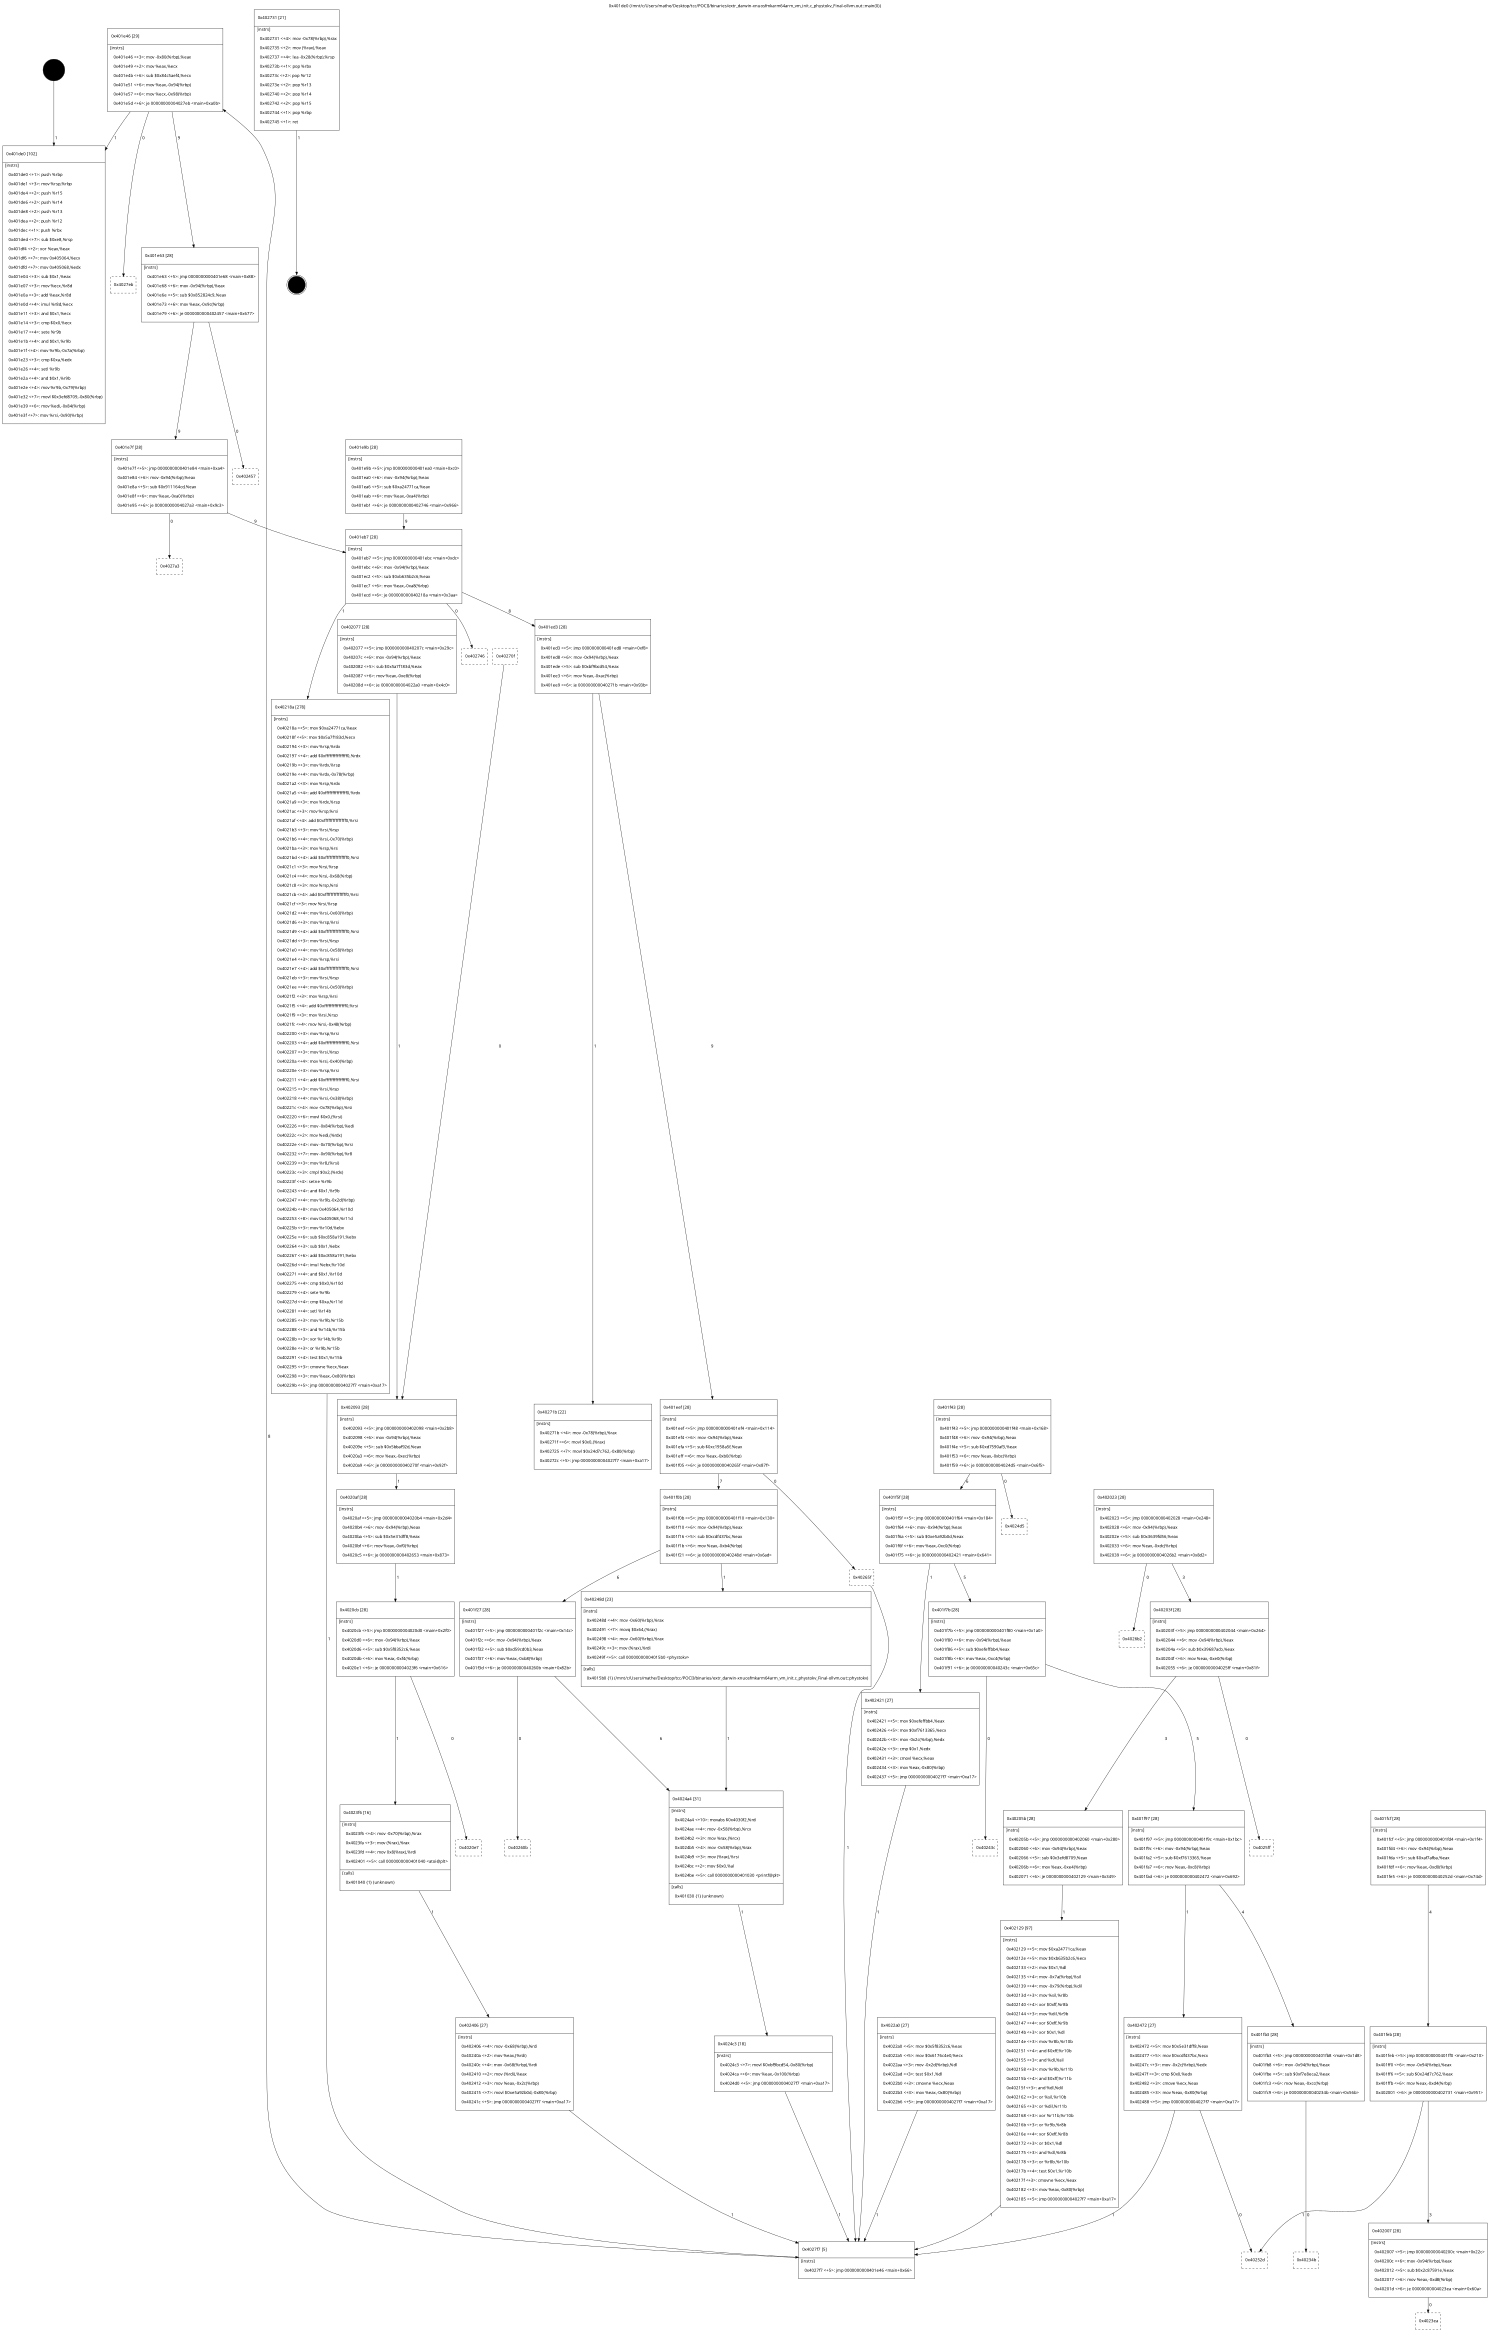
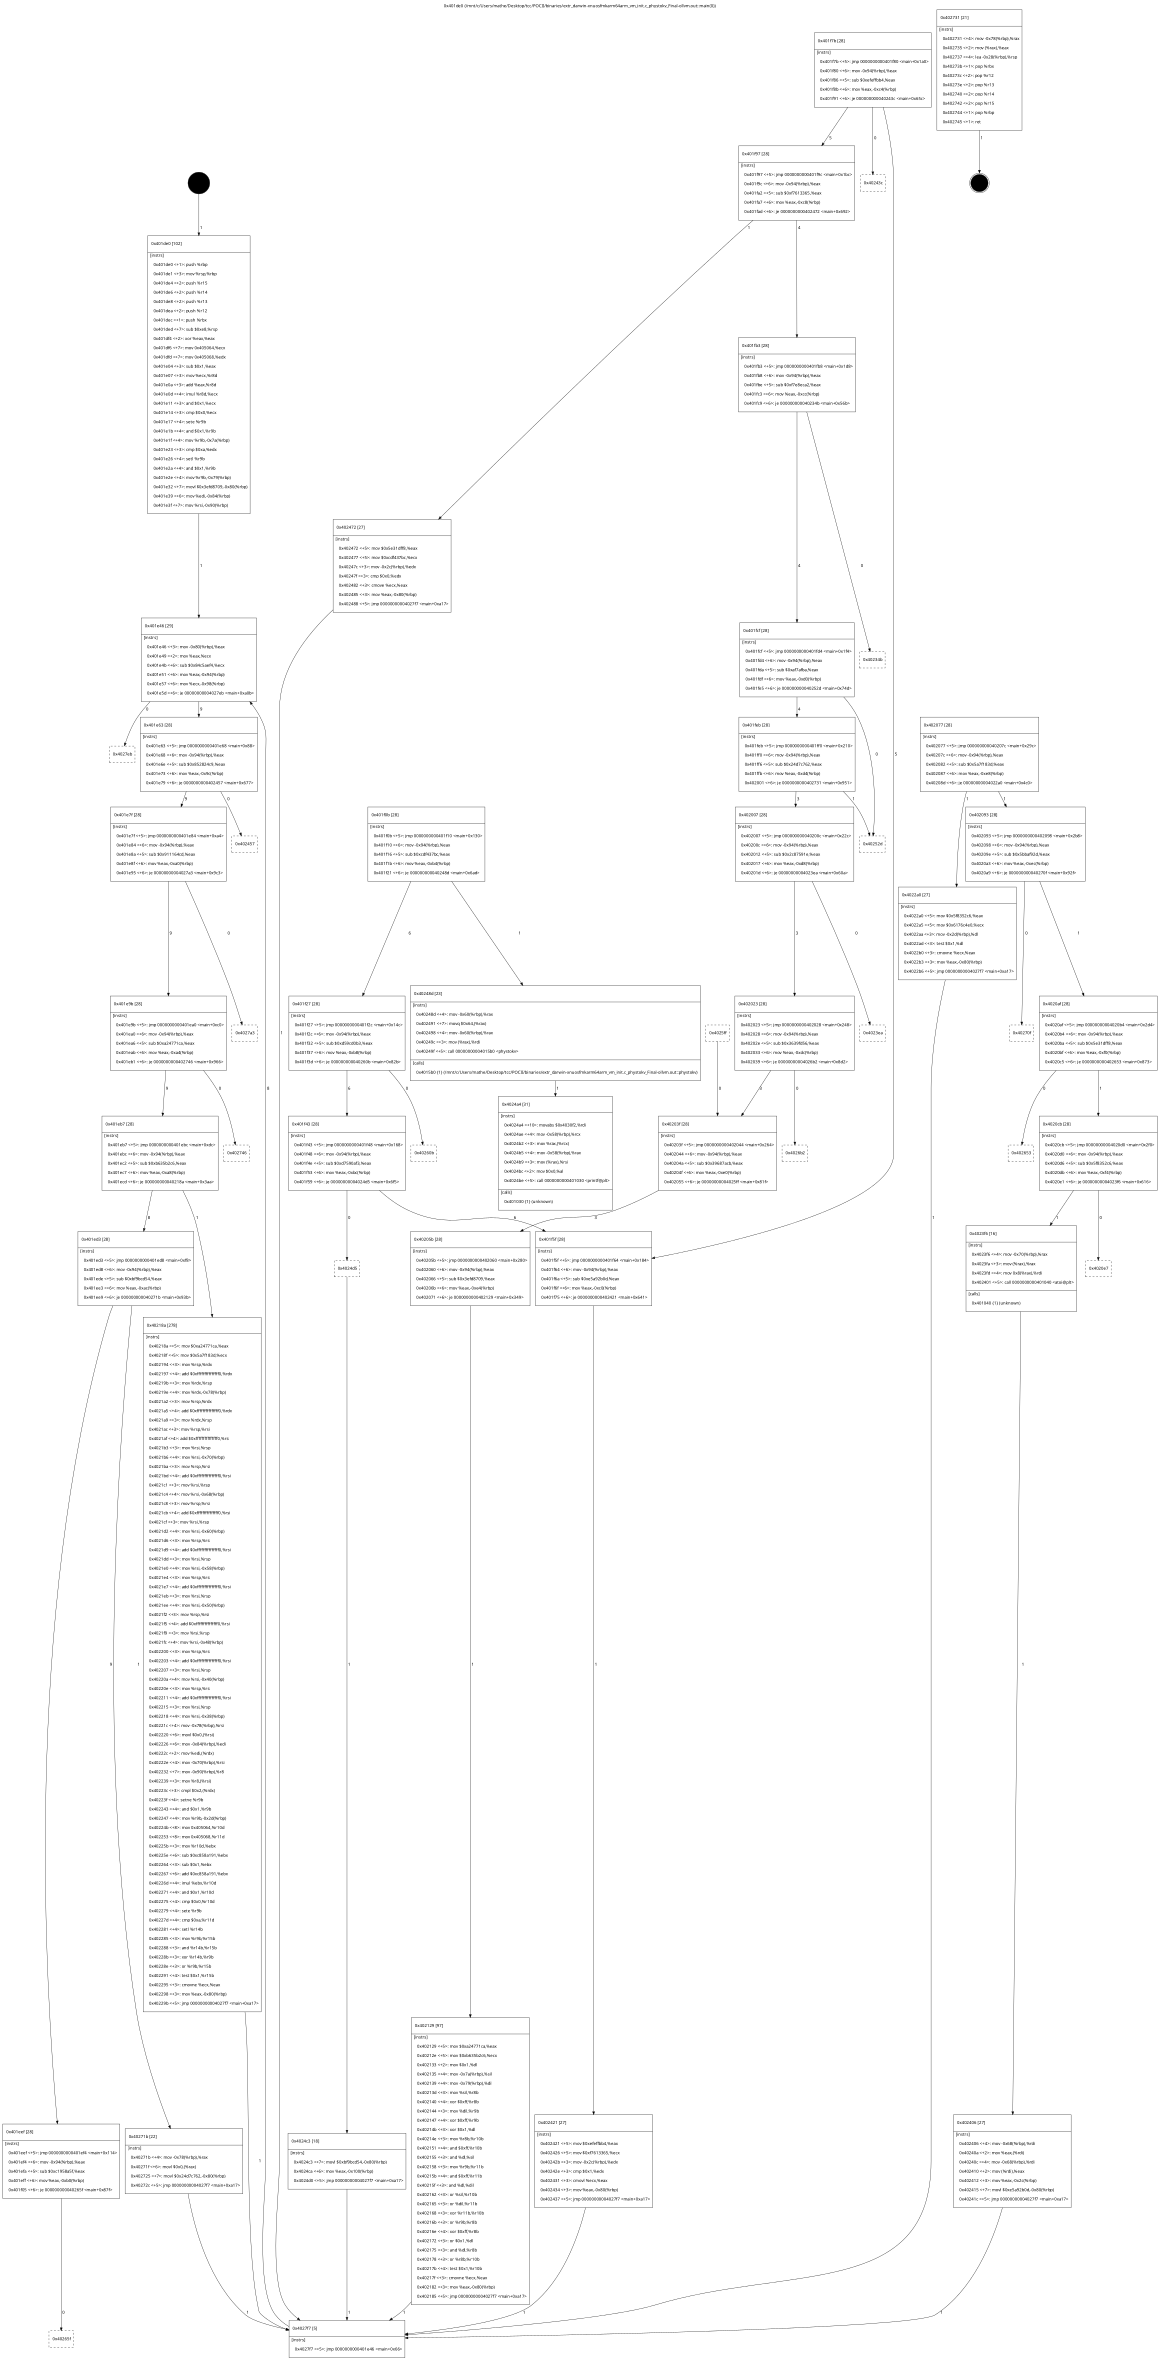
edge "0x401e46 [29]" -> "0x401de0 [102]": reversed
edge "0x401fb3 [28]" -> "0x401fcf [28]": added, label "4"
edge "0x401e7f [28]" -> "0x401eb7 [28]": now "0x401e7f [28]" -> "0x401e9b [28]"
edge "0x401eb7 [28]" -> "0x402746": now "0x401e9b [28]" -> "0x402746"
edge "0x402077 [28]" -> "0x4022a0 [27]": added, label "1"
edge "0x402007 [28]" -> "0x402023 [28]": added, label "3"
edge "0x40270f" -> "0x402093 [28]": reversed
node "0x402653": added
edge "0x401eef [28]" -> "0x401f0b [28]": removed, label "7"
edge "0x401f5f [28]" -> "0x401f7b [28]": reversed
edge "0x401f27 [28]" -> "0x4024a4 [31]": now "0x401f27 [28]" -> "0x401f43 [28]"
edge "0x40203f [28]" -> "0x4025ff": reversed
edge "0x40265f" -> "0x4027f7 [5]": now "0x40271b [22]" -> "0x4027f7 [5]"
edge "0x4024a4 [31]" -> "0x4024c3 [18]": now "0x4024d5" -> "0x4024c3 [18]"
edge "0x402472 [27]" -> "0x40252d": now "0x401fcf [28]" -> "0x40252d"
